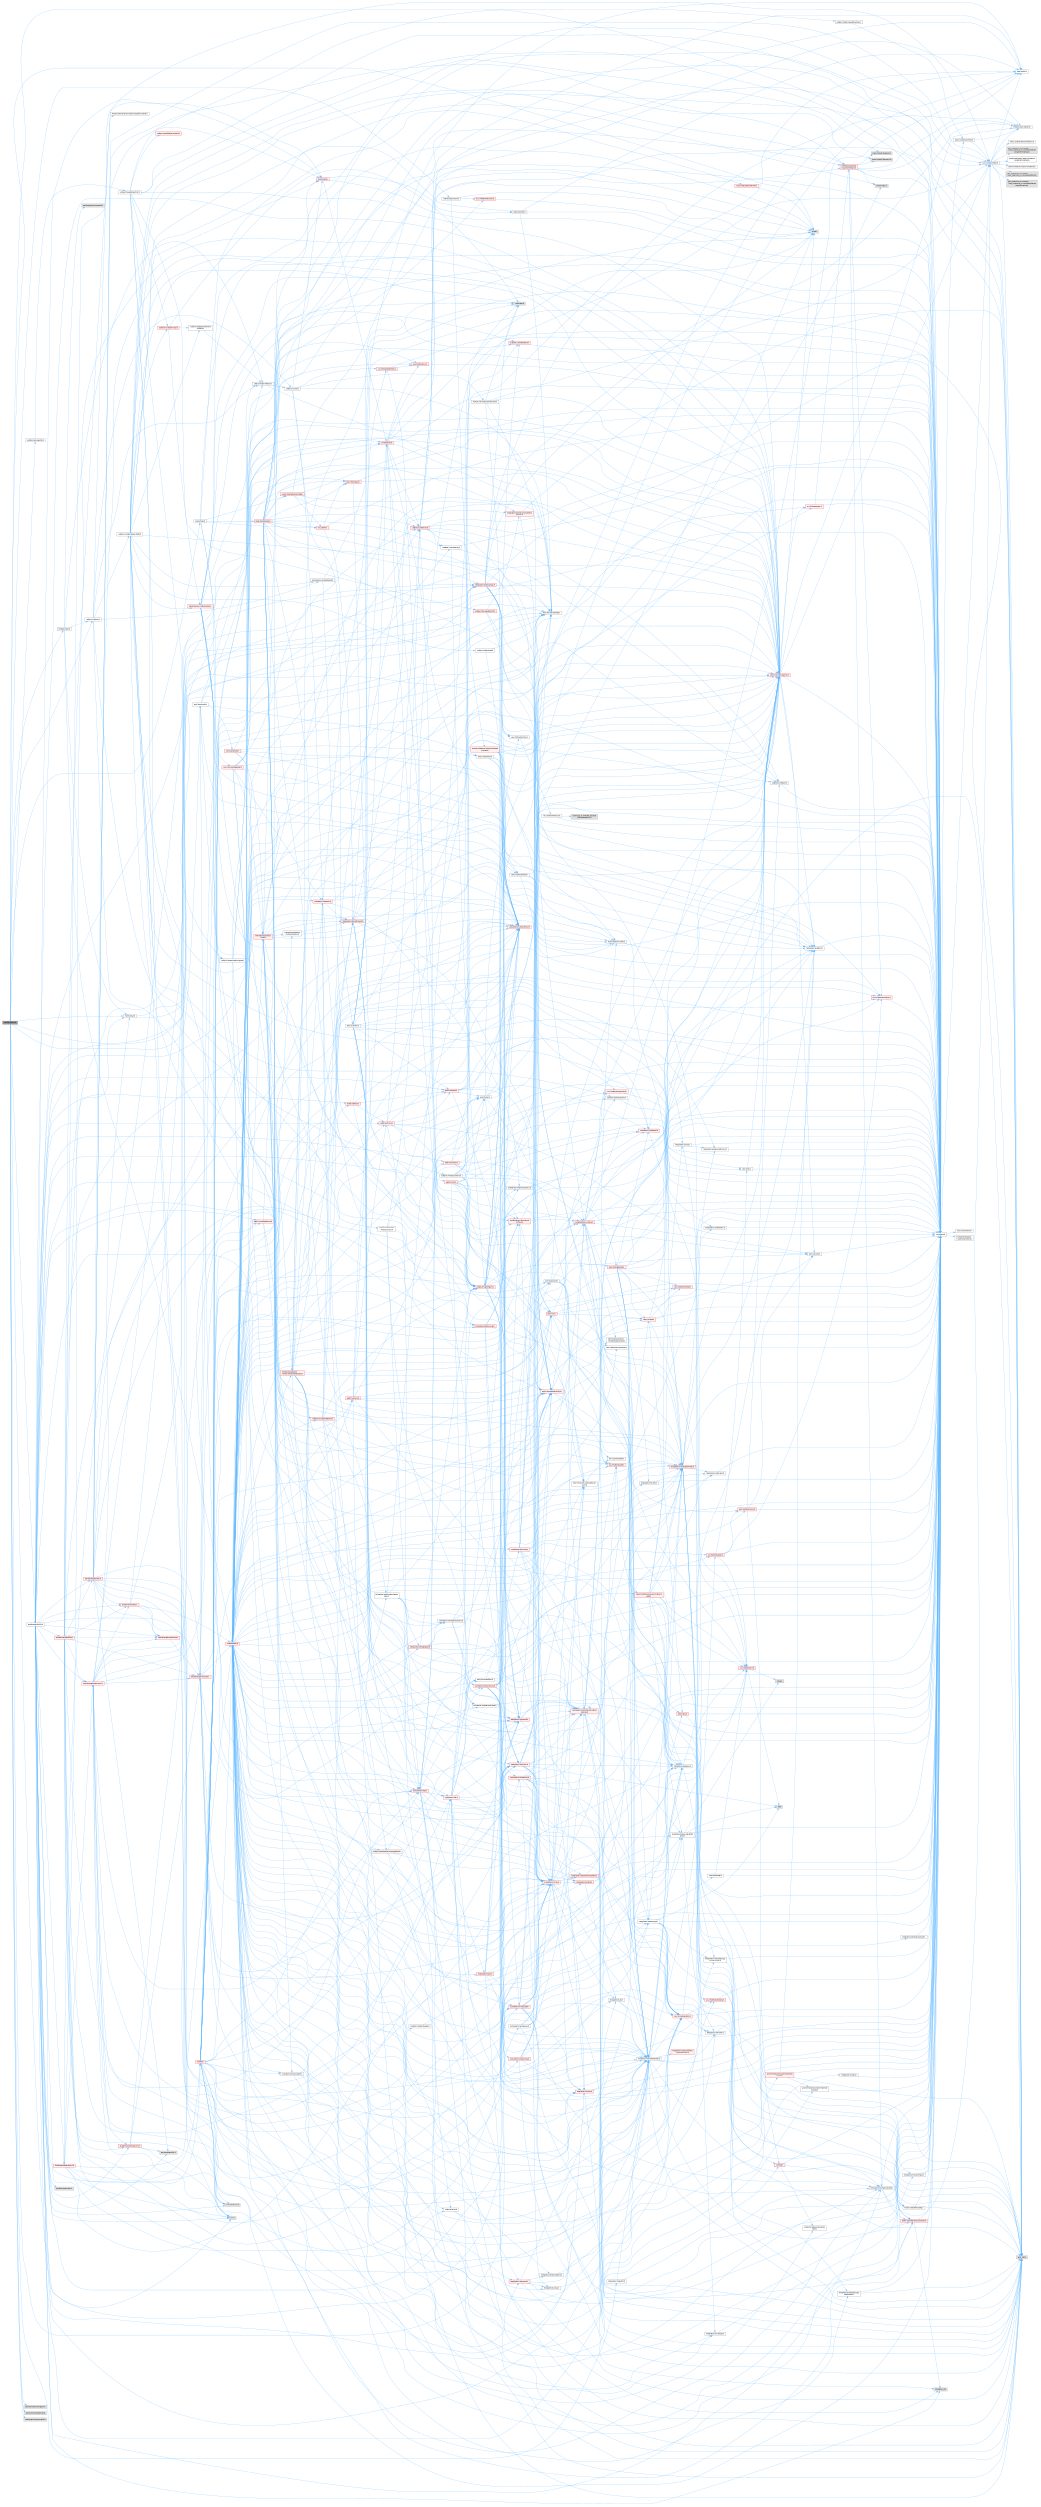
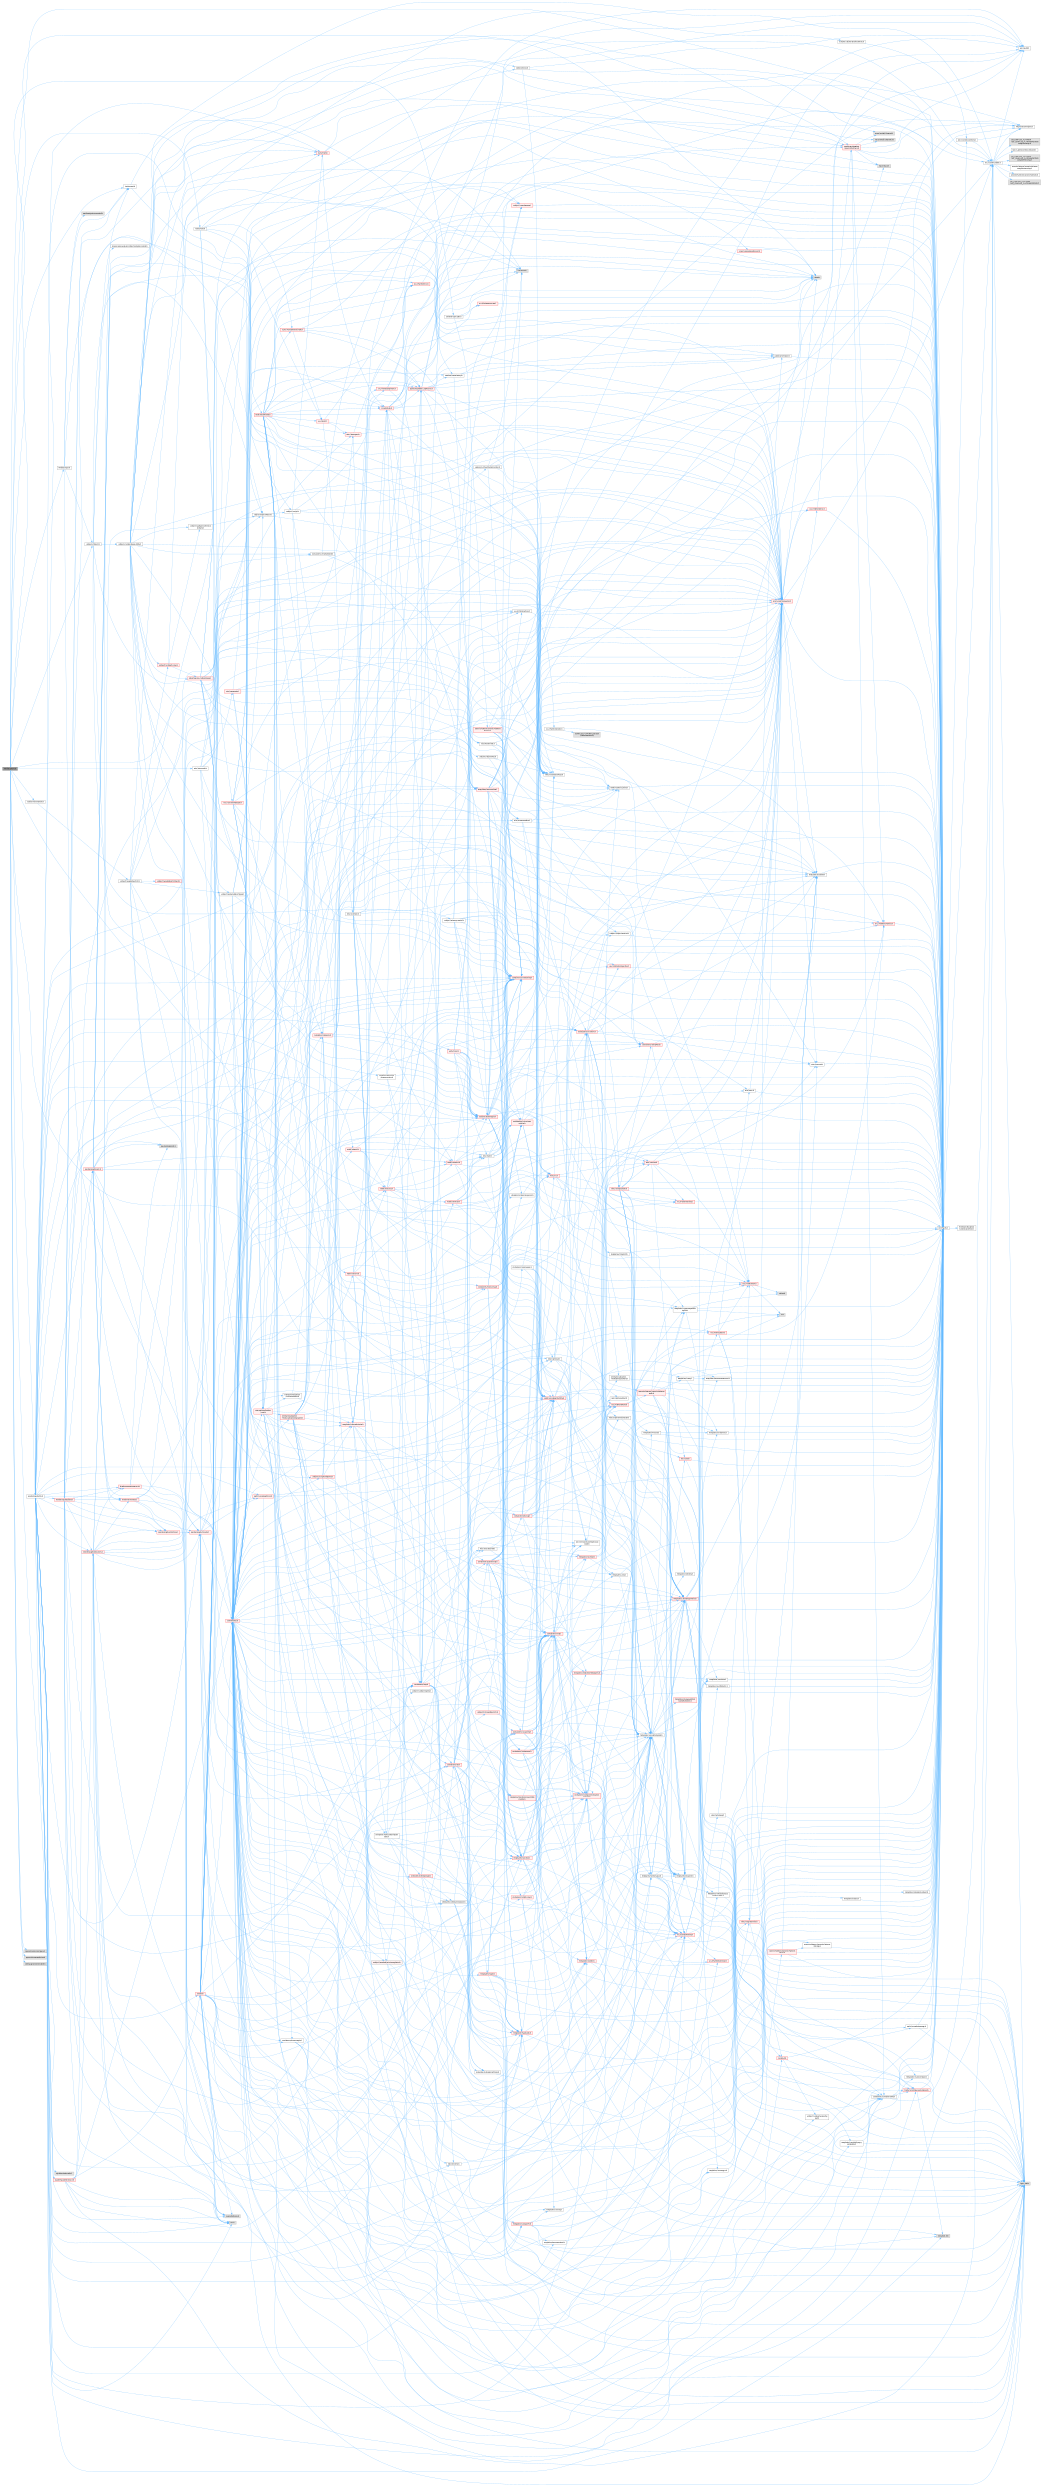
node "Logging/LogMacros.h": label "Logging/LogMacros.h" -> "TypeCompatible/LogMacros.h"
node "Misc/CoreDefines.h": removed
node "Templates/Identity.h": added
